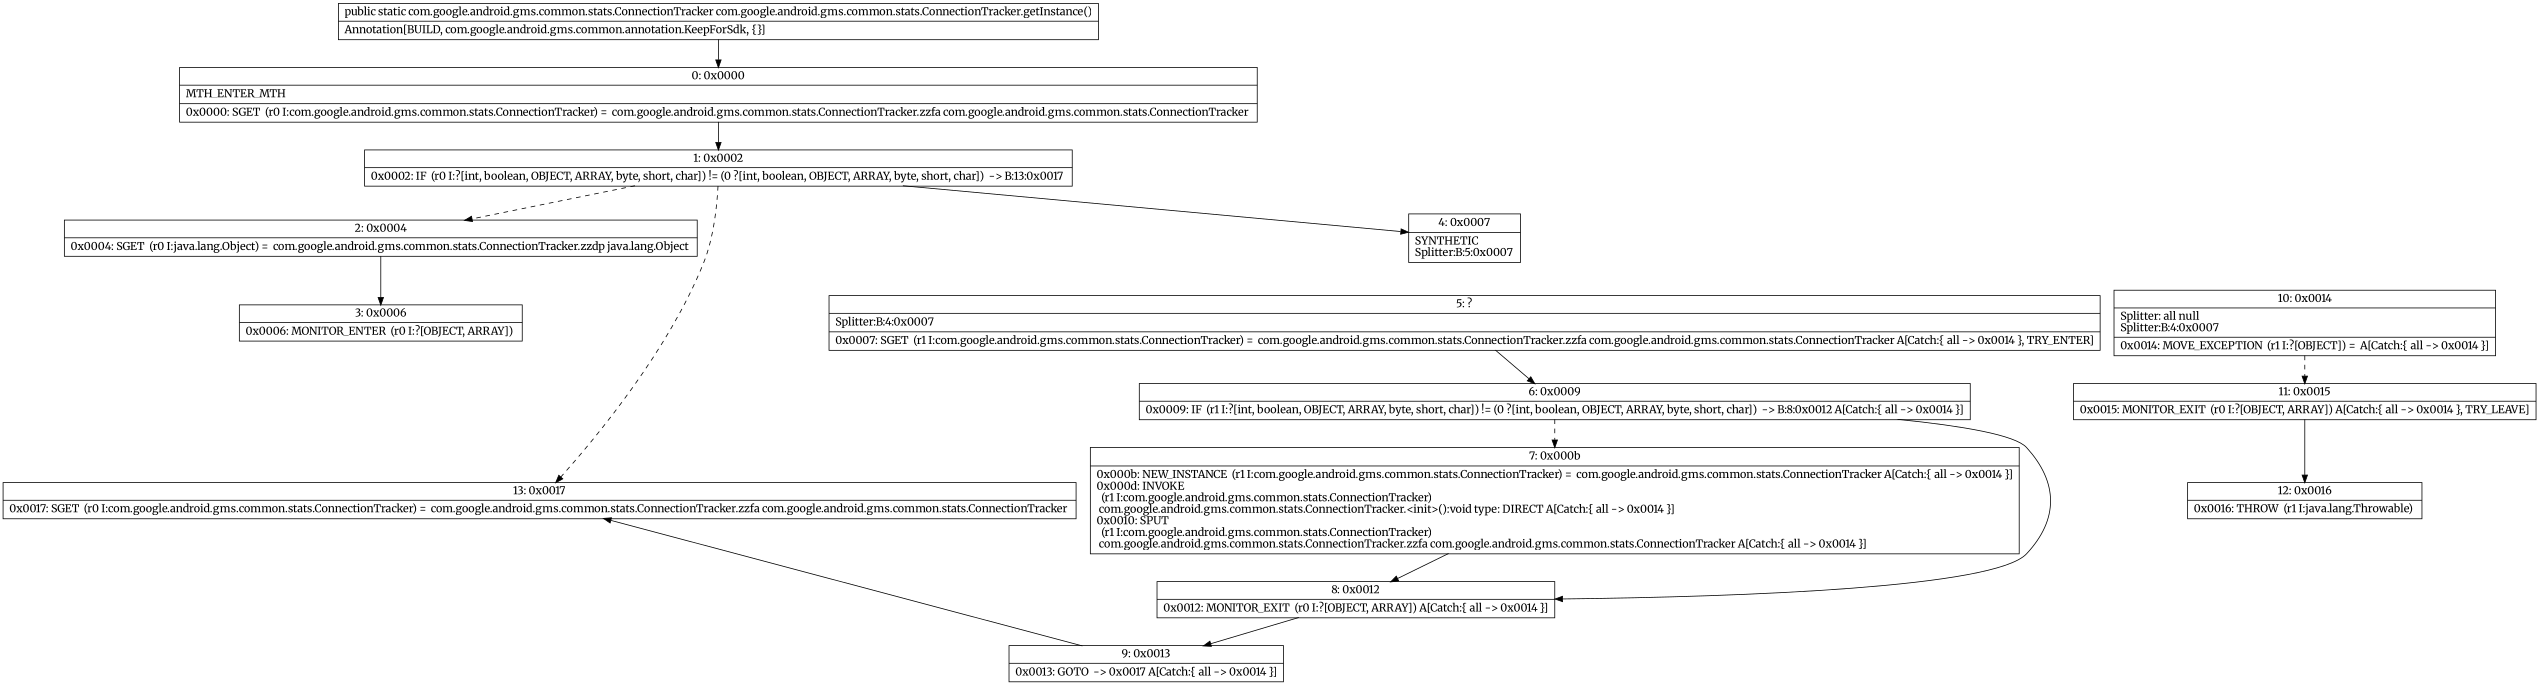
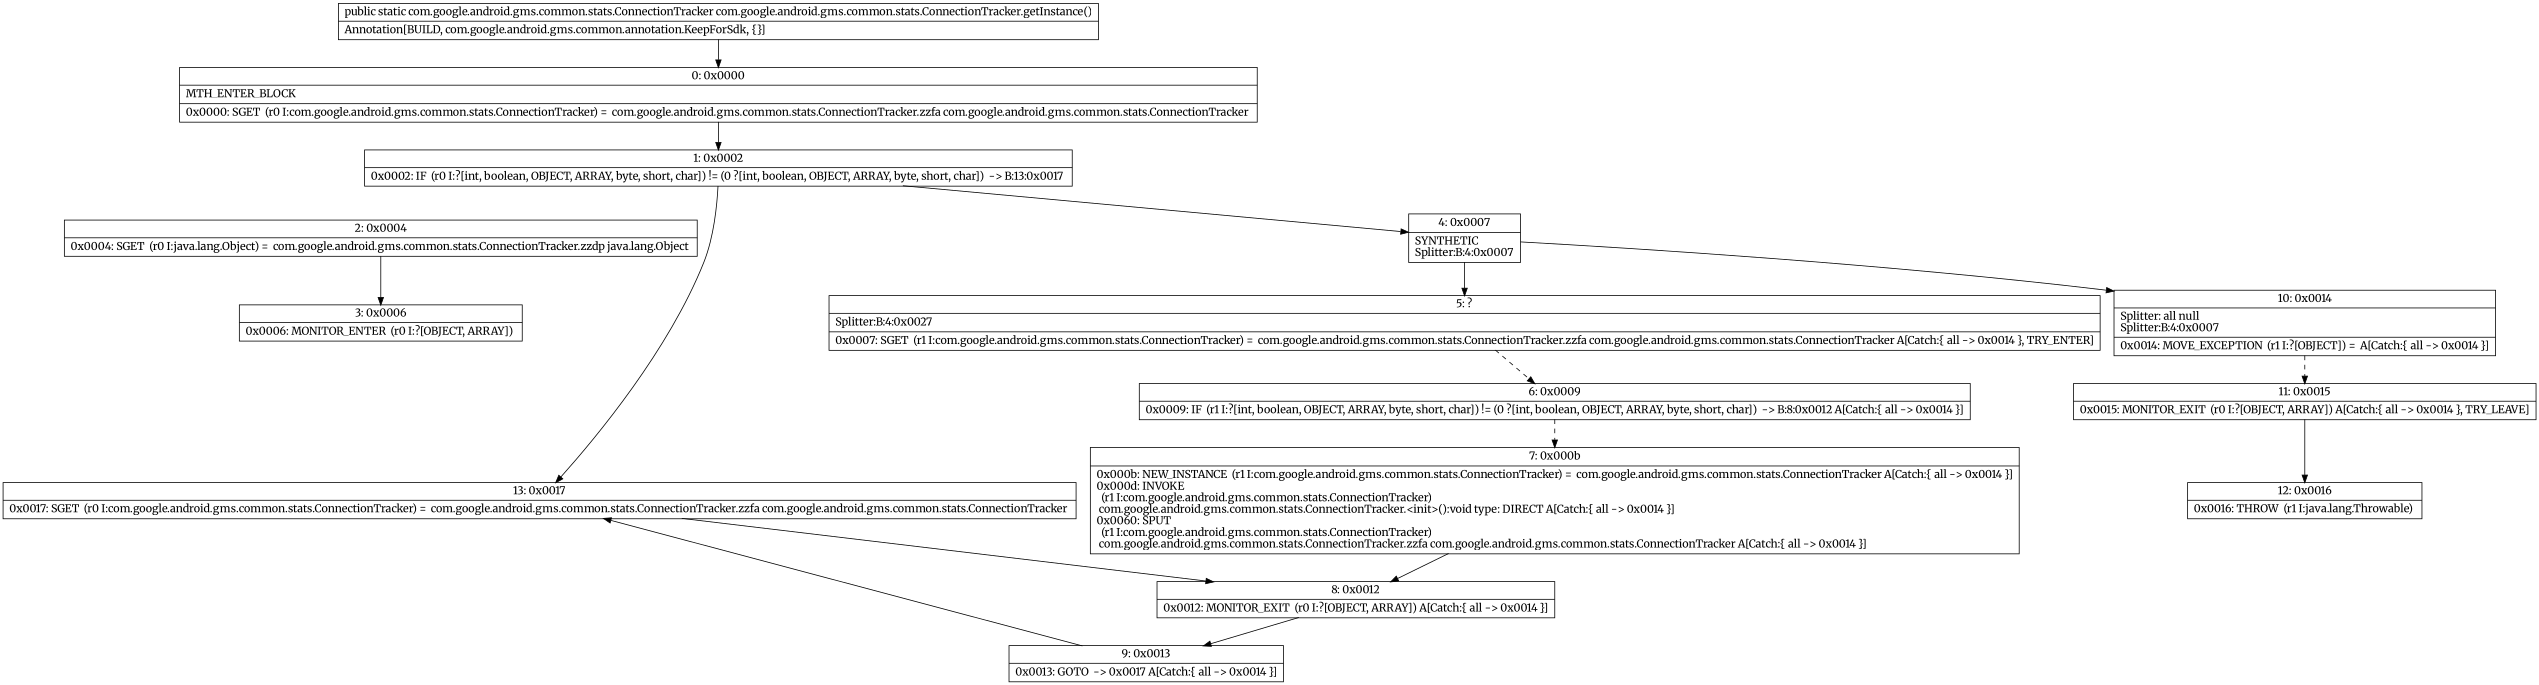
node "0: 0x0000": text "MTH_ENTER_MTH" -> "MTH_ENTER_BLOCK"
edge "1: 0x0002" -> "2: 0x0004": removed
node "4: 0x0007": text "Splitter:B:5:0x0007" -> "Splitter:B:4:0x0007"
edge "4: 0x0007" -> "10: 0x0014": added
edge "4: 0x0007" -> "5: ?": added
node "5: ?": text "Splitter:B:4:0x0007" -> "Splitter:B:4:0x0027"
edge "1: 0x0002" -> "13: 0x0017": style dashed -> solid
edge "5: ?" -> "6: 0x0009": style solid -> dashed
node "7: 0x000b": text "0x0010: SPUT" -> "0x0060: SPUT"
edge "6: 0x0009" -> "8: 0x0012": now "13: 0x0017" -> "8: 0x0012"
